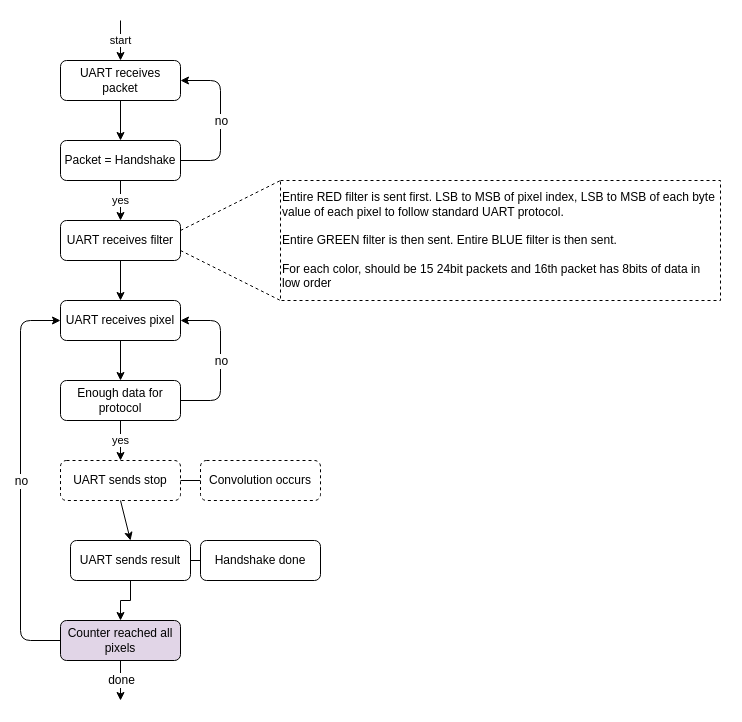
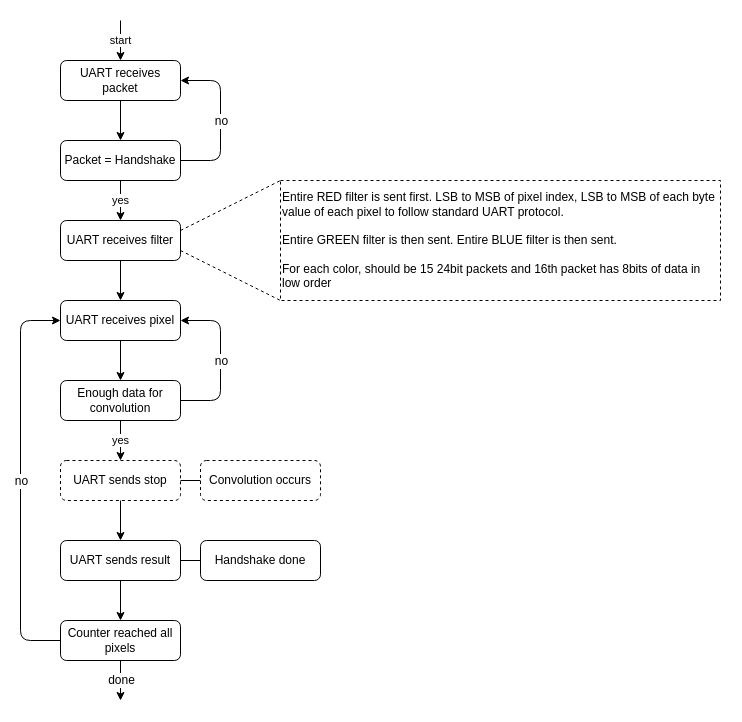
node "Enough data for protocol": label "Enough data for protocol" -> "Enough data for convolution"
node "UART sends result": moved (131, 561) -> (121, 561)
node "Counter reached all pixels": fillcolor #e1d5e7 -> #ffffff
